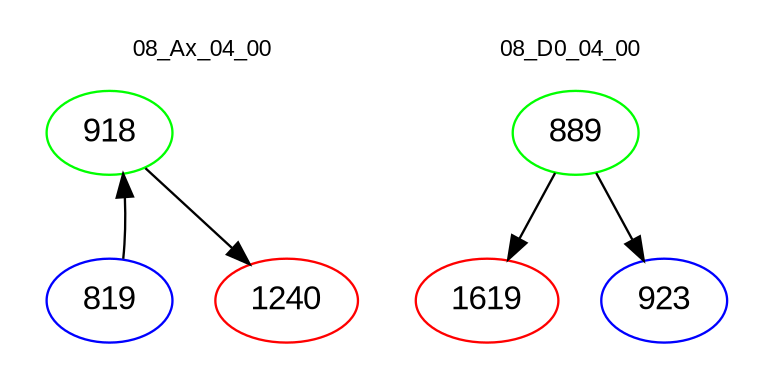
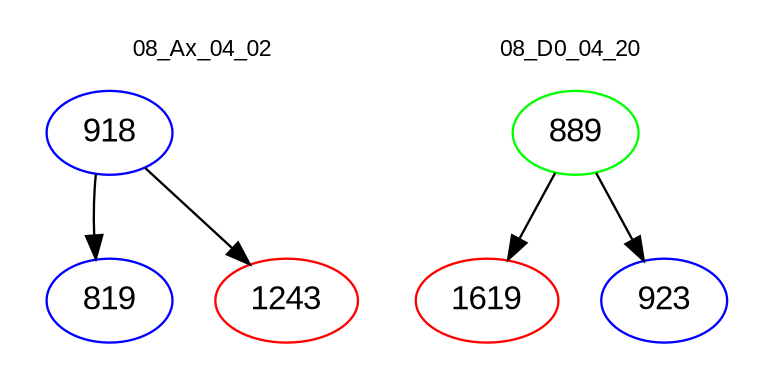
cluster "08_Ax_04_00": label "08_Ax_04_00" -> "08_Ax_04_02"
cluster "08_D0_04_00": label "08_D0_04_00" -> "08_D0_04_20"
node "918": color green -> blue
edge "819" -> "918": reversed
node "1240": label "1240" -> "1243"
